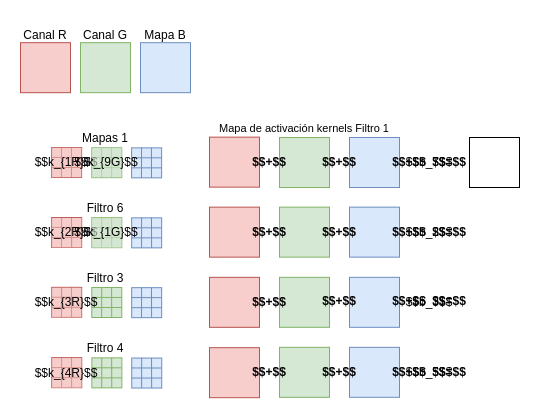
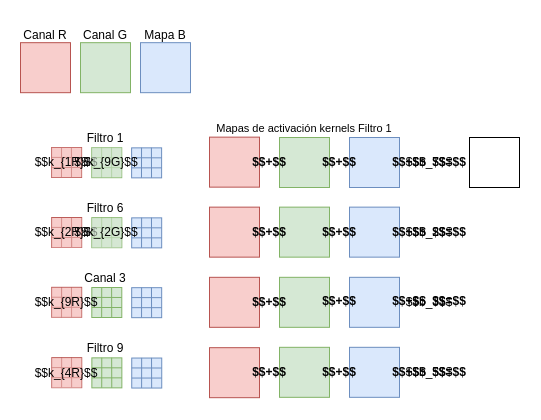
node "Mapa de activación kernels Filtro 1": label "Mapa de activación kernels Filtro 1" -> "Mapas de activación kernels Filtro 1"
node "Mapas 1": label "Mapas 1" -> "Filtro 1"
node "$$k_{1G}$$": label "$$k_{1G}$$" -> "$$k_{2G}$$"
node "Filtro 3": label "Filtro 3" -> "Canal 3"
node "$$k_{3R}$$": label "$$k_{3R}$$" -> "$$k_{9R}$$"
node "Filtro 4": label "Filtro 4" -> "Filtro 9"
